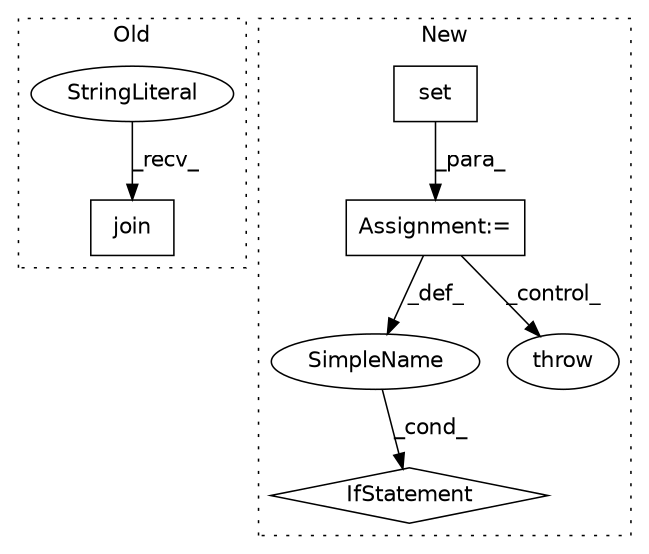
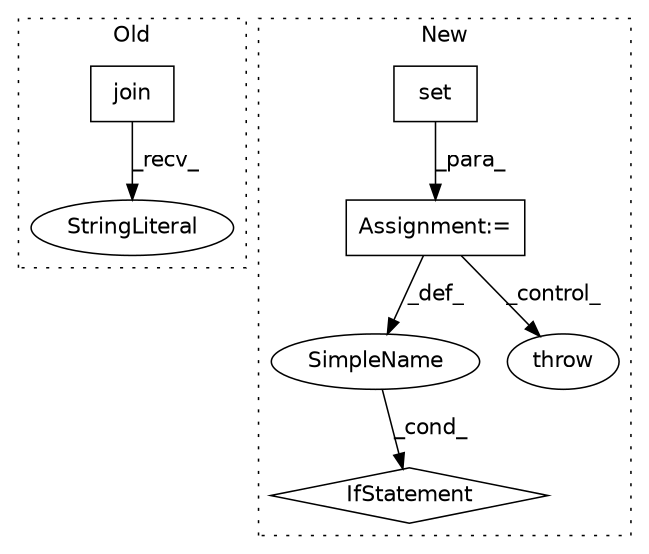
edge "StringLiteral" -> "join": reversed
